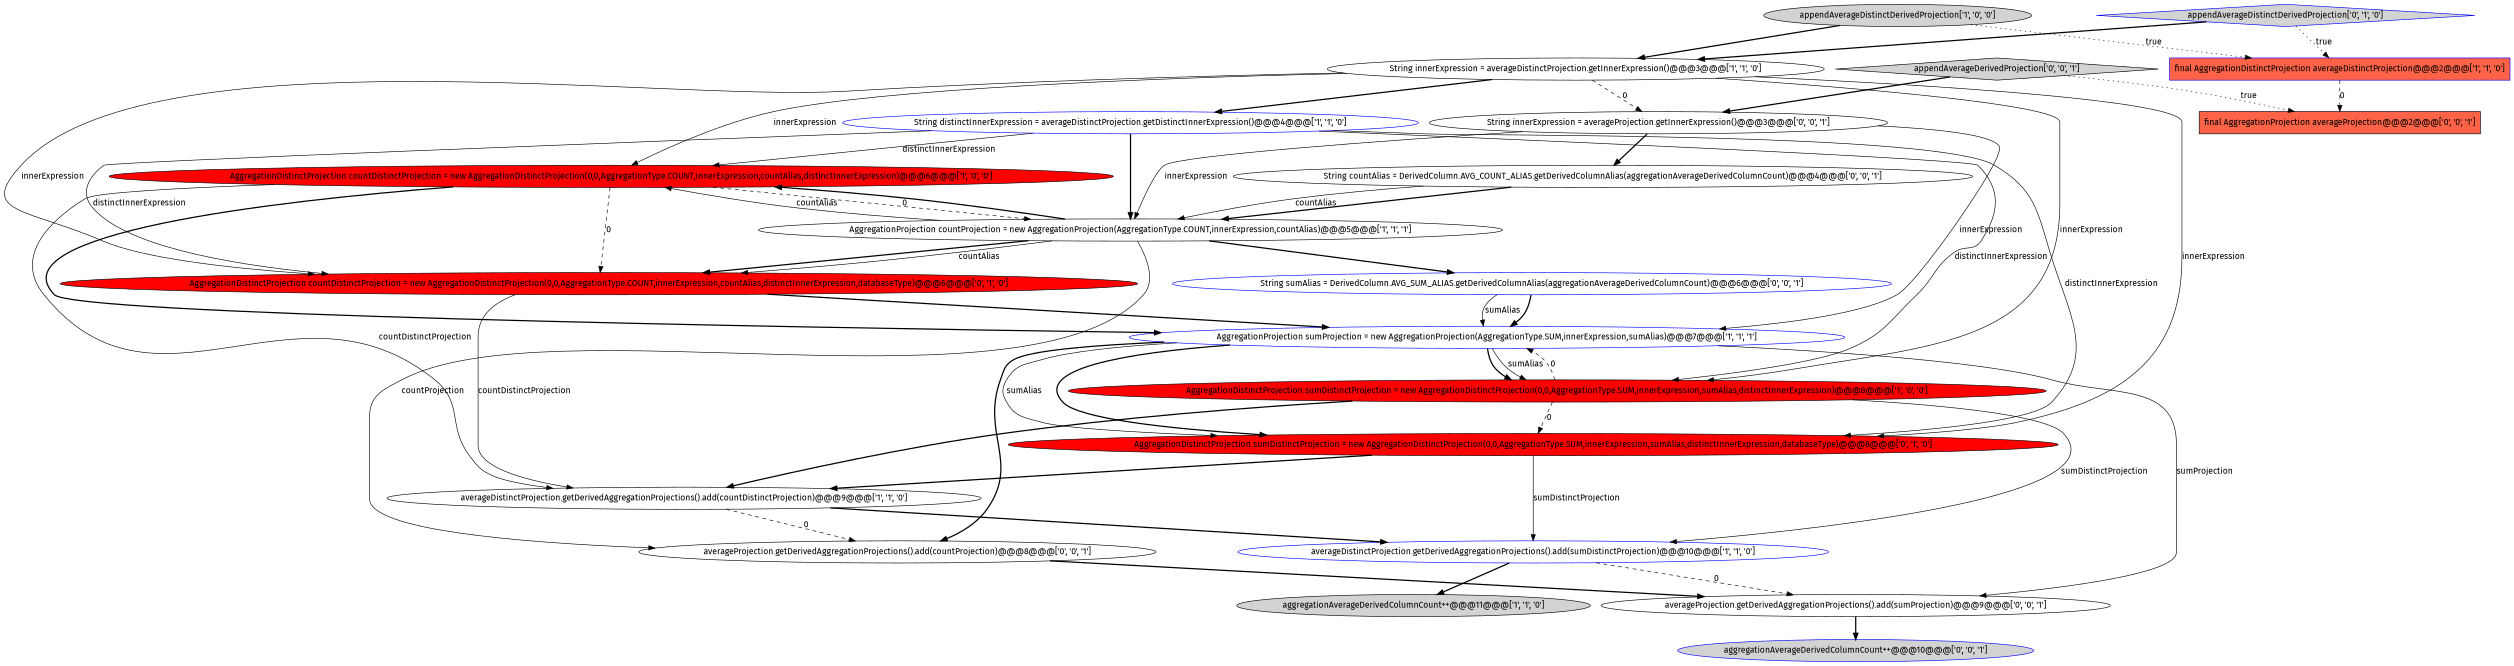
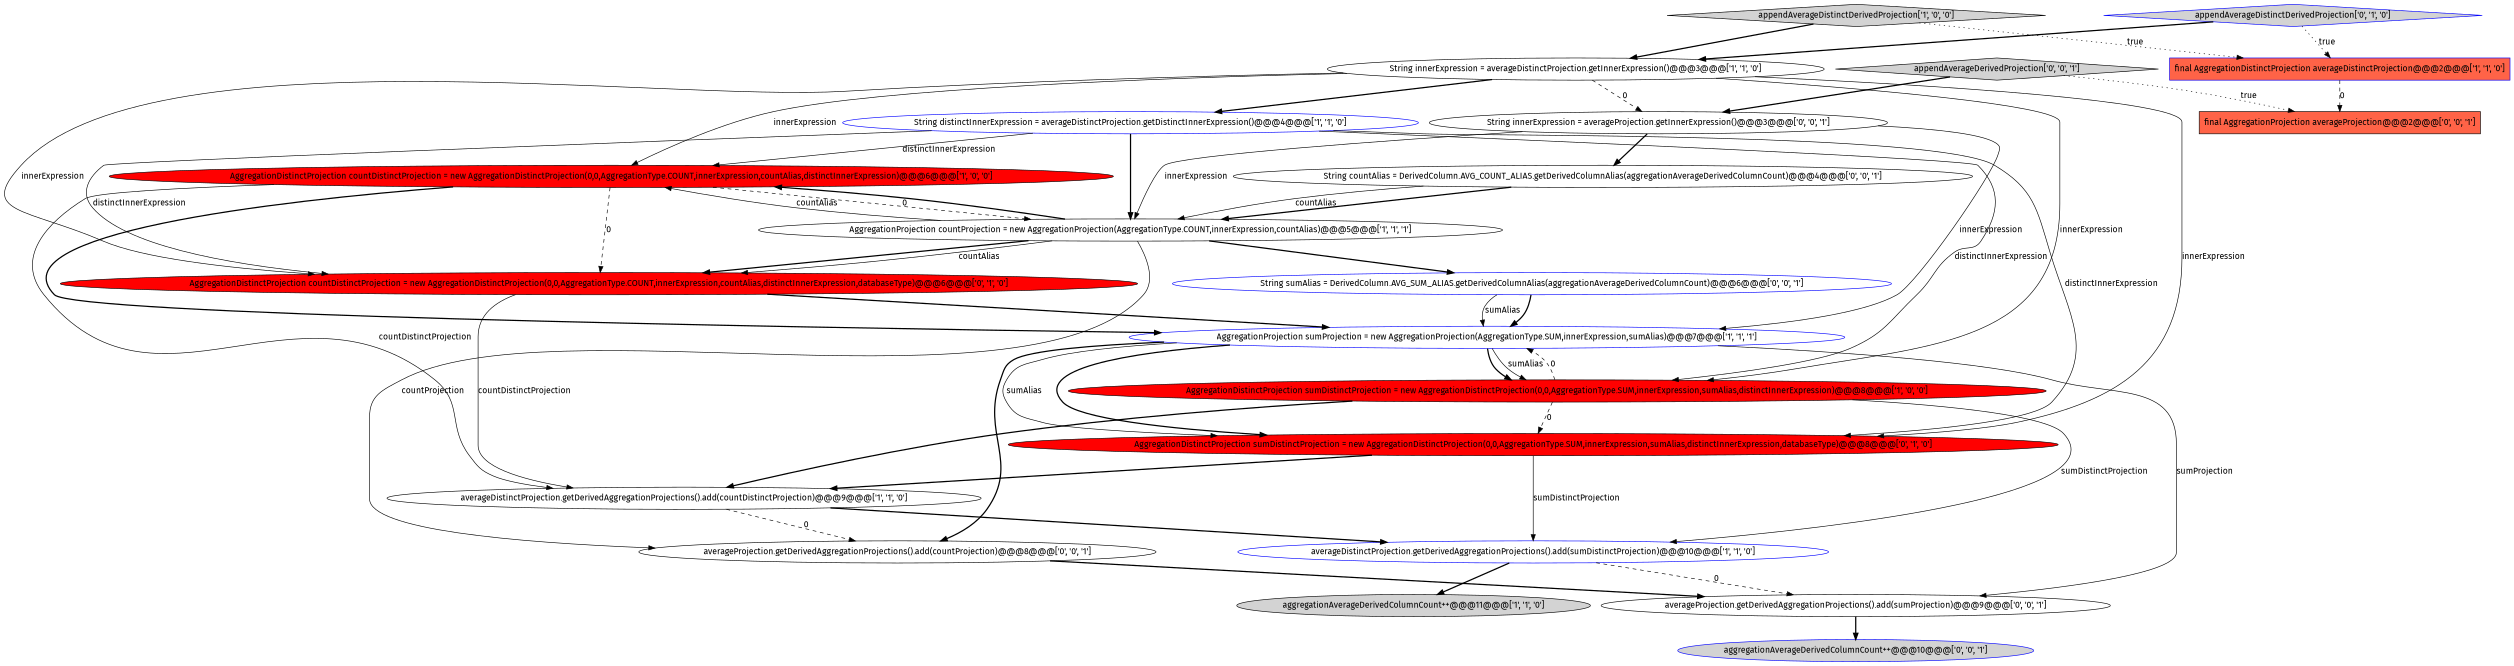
node "appendAverageDistinctDerivedProjection['1', '0', '0']": shape ellipse -> diamond
